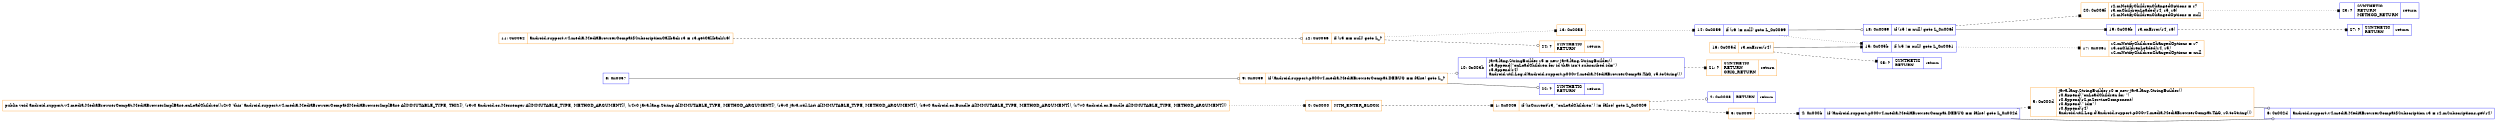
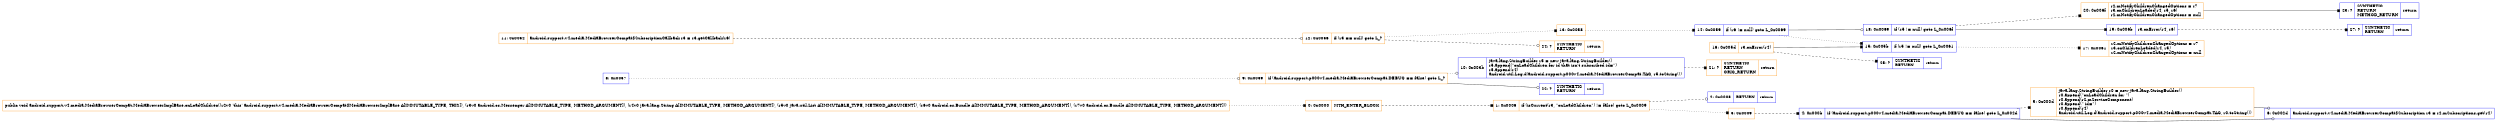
edge "20: 0x006f" -> "23: ?": style dotted -> solid
edge "8: 0x0037" -> "9: 0x0039": style solid -> dotted
edge "1: 0x0006" -> "3: 0x0009": style dashed -> dotted
